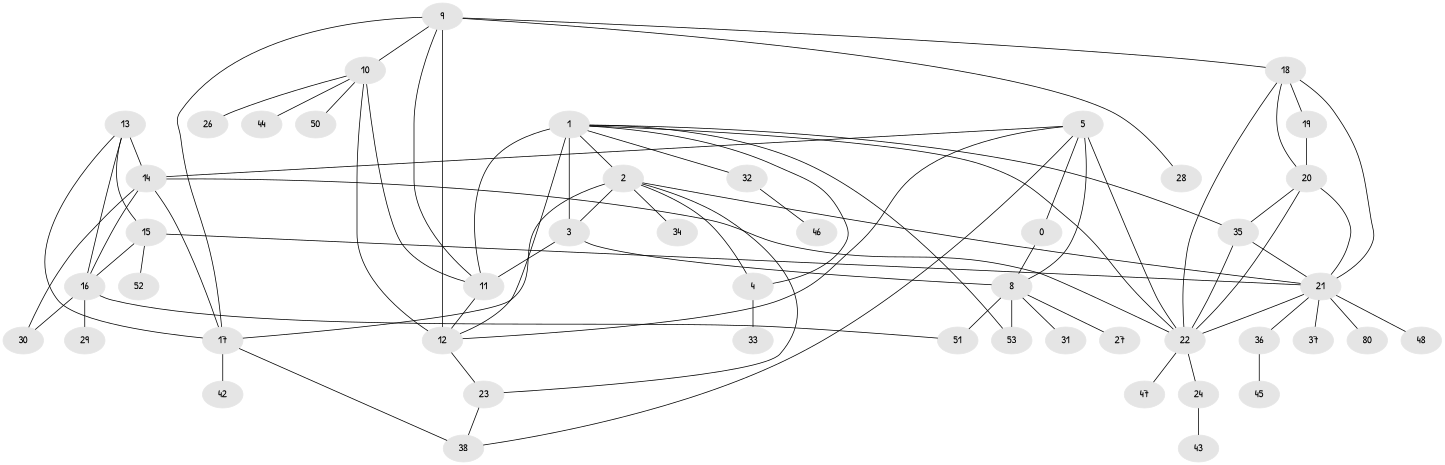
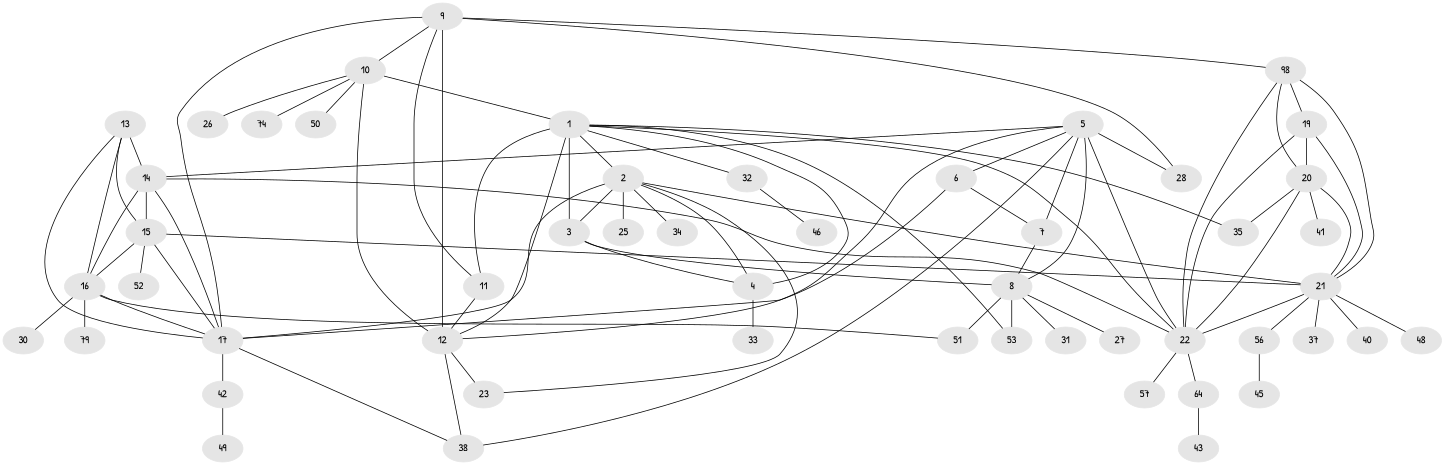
node "18": label "18" -> "98"
node "44": label "44" -> "74"
edge "5" -- "28": added
node "6": added
edge "10" -- "11": now "10" -- "1"
node "25": added
node "0": label "0" -> "7"
node "41": added
edge "14" -- "30": now "14" -- "15"
edge "35" -- "21": now "19" -- "21"
edge "3" -- "11": now "3" -- "4"
edge "15" -- "17": added
edge "35" -- "22": now "19" -- "22"
edge "16" -- "17": added
node "29": label "29" -> "79"
node "36": label "36" -> "56"
node "80": label "80" -> "40"
node "47": label "47" -> "57"
node "24": label "24" -> "64"
edge "23" -- "38": now "12" -- "38"
node "49": added
